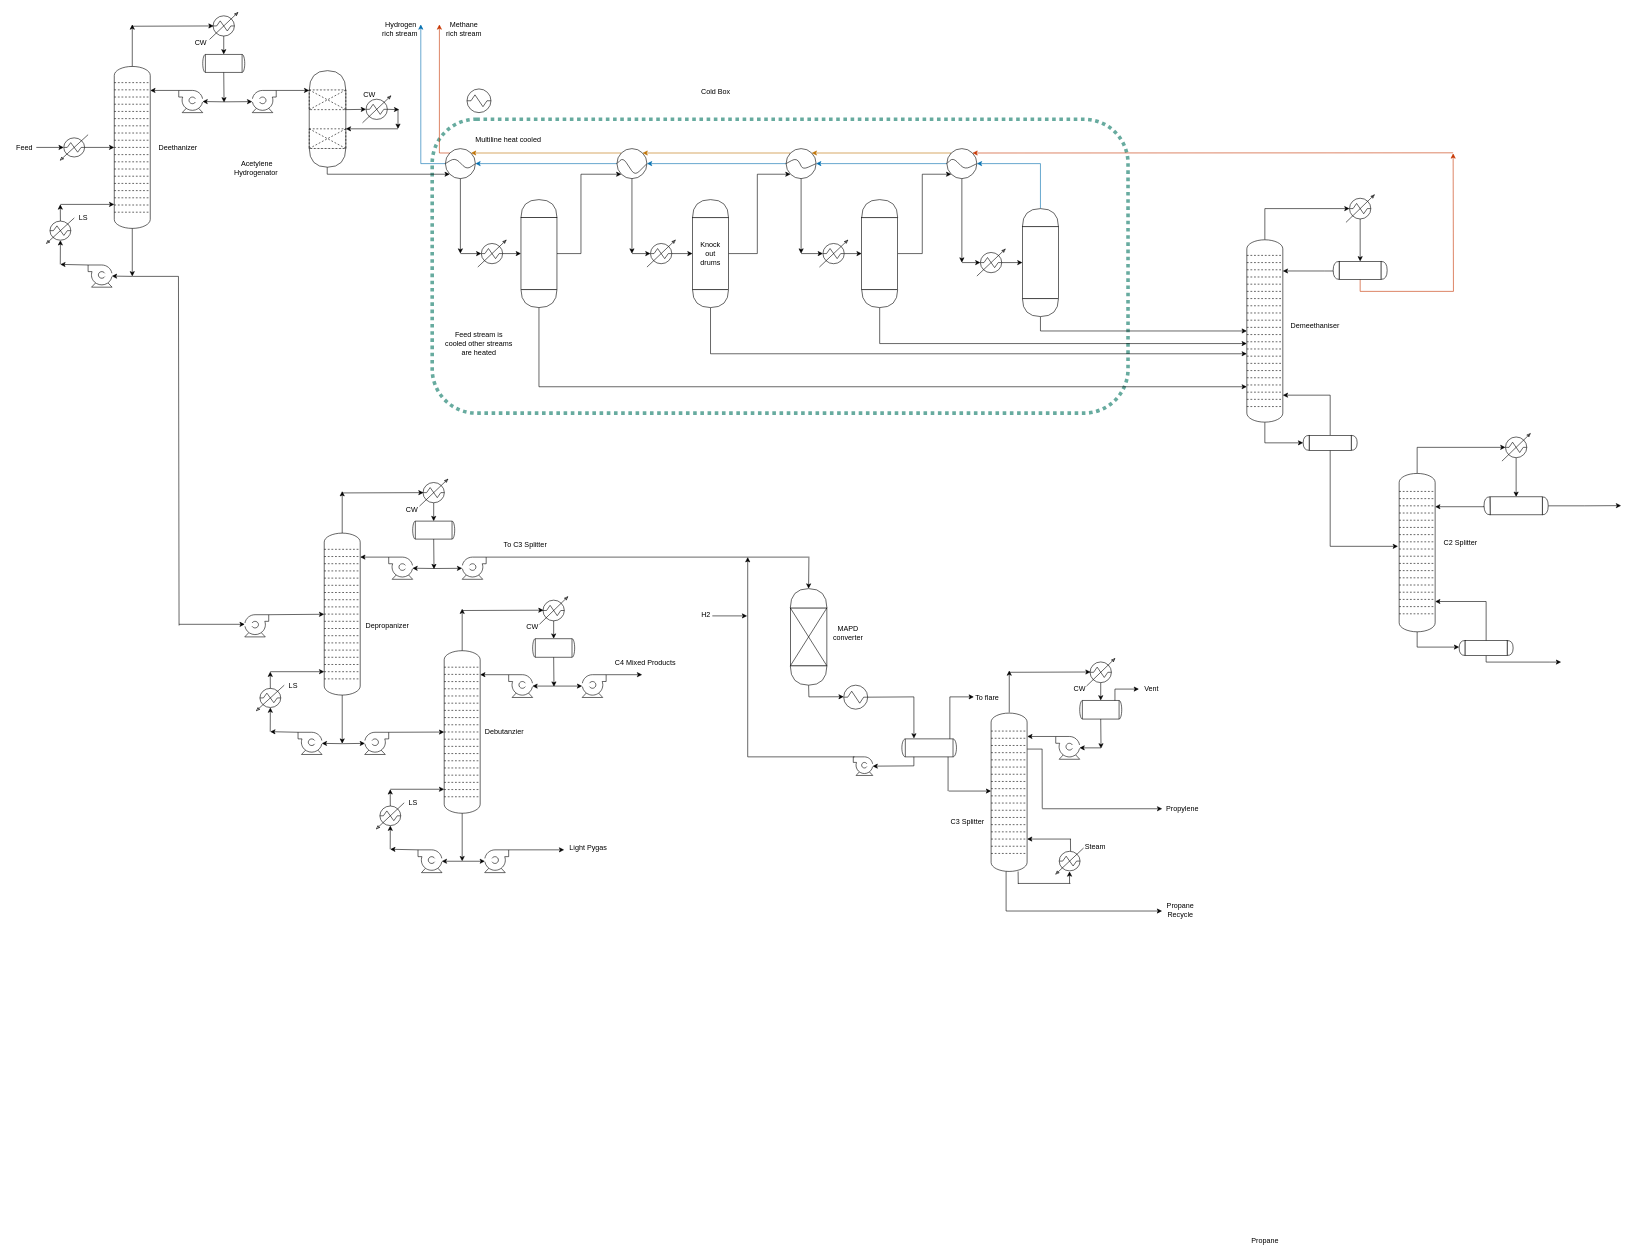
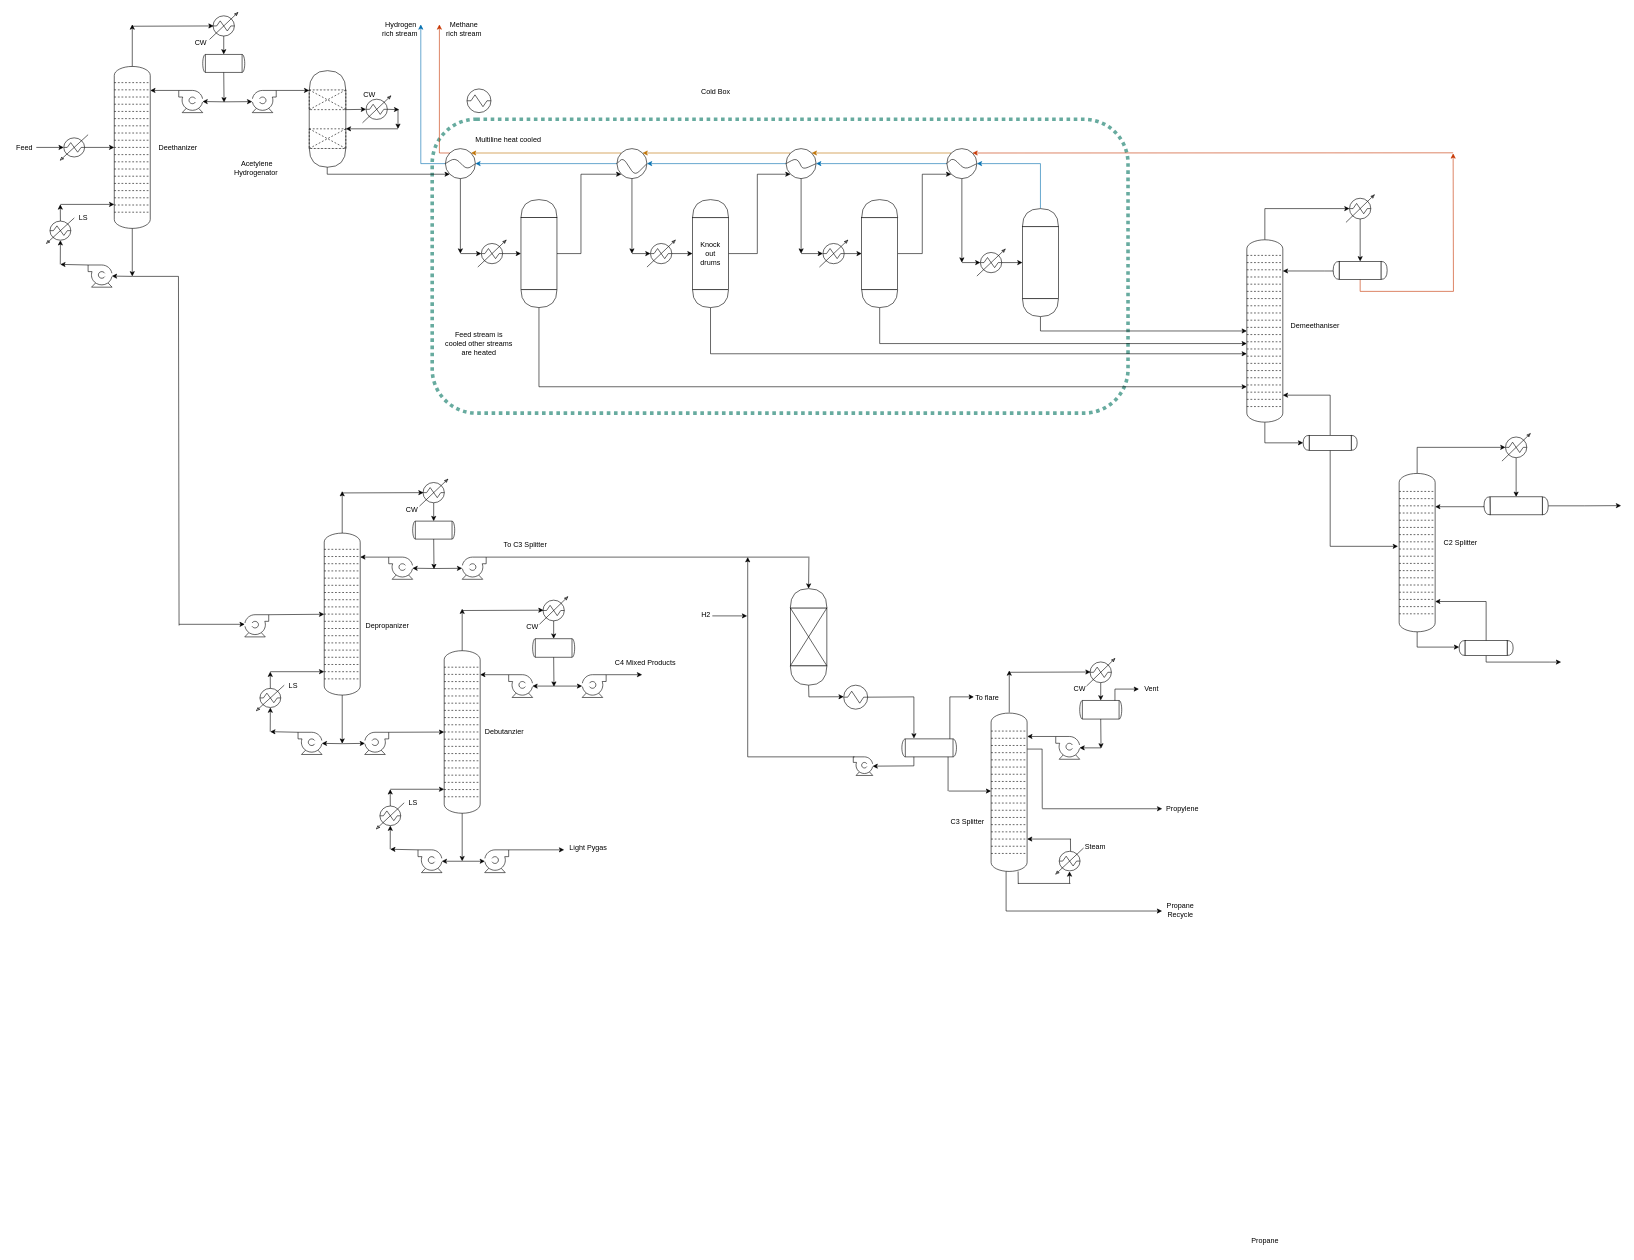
node "MAPD converter": removed
